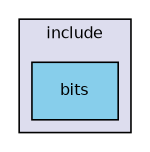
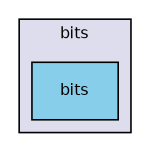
cluster "include": label "include" -> "bits"
